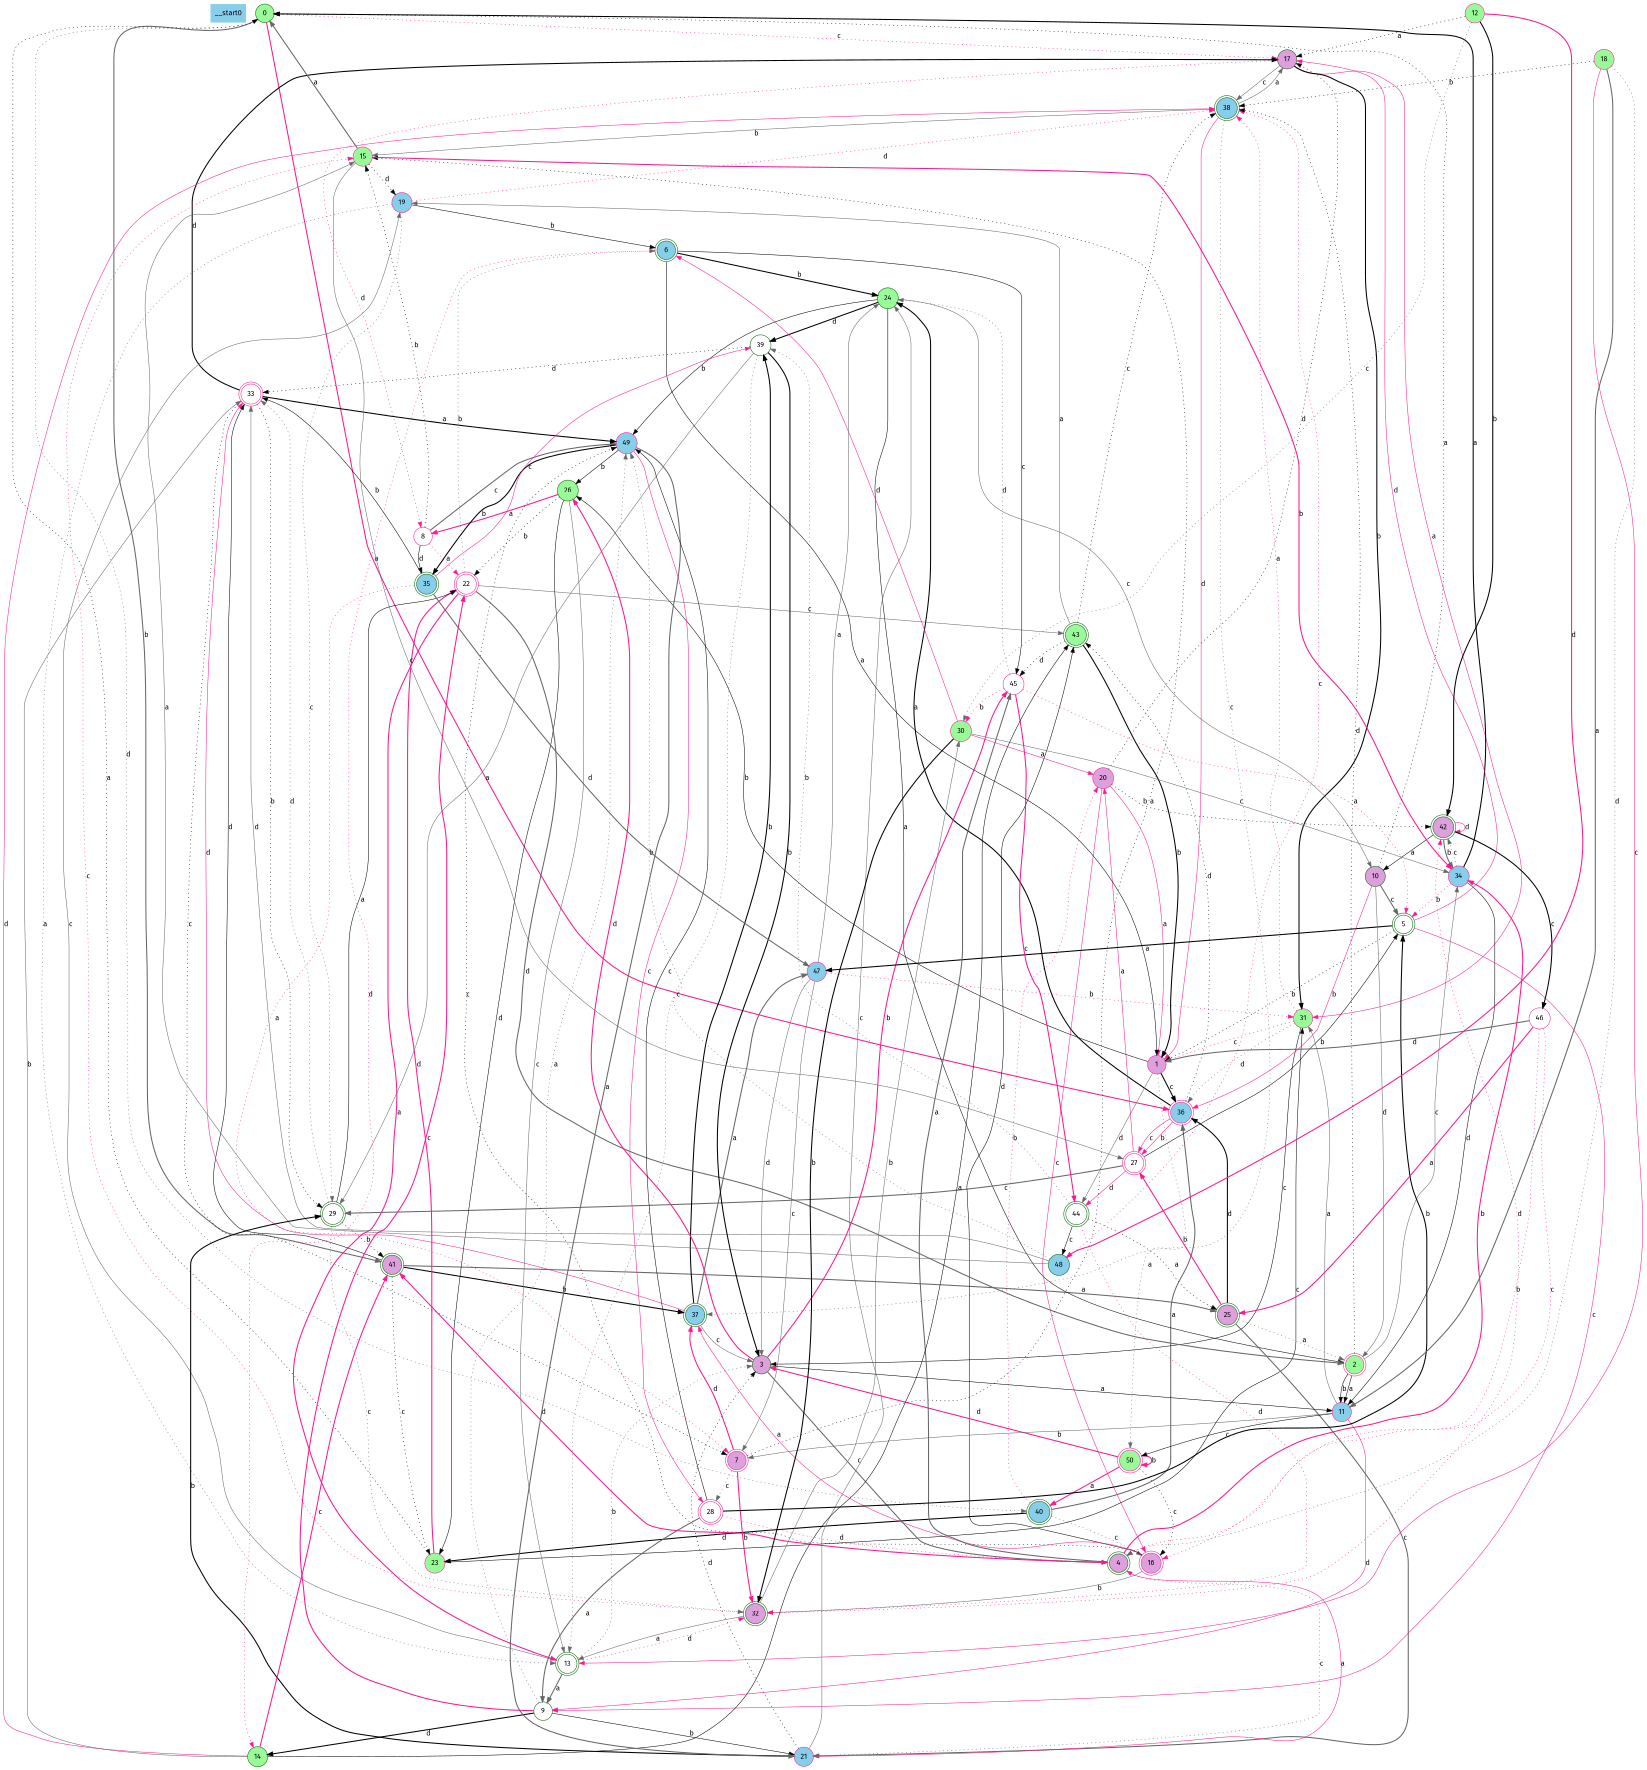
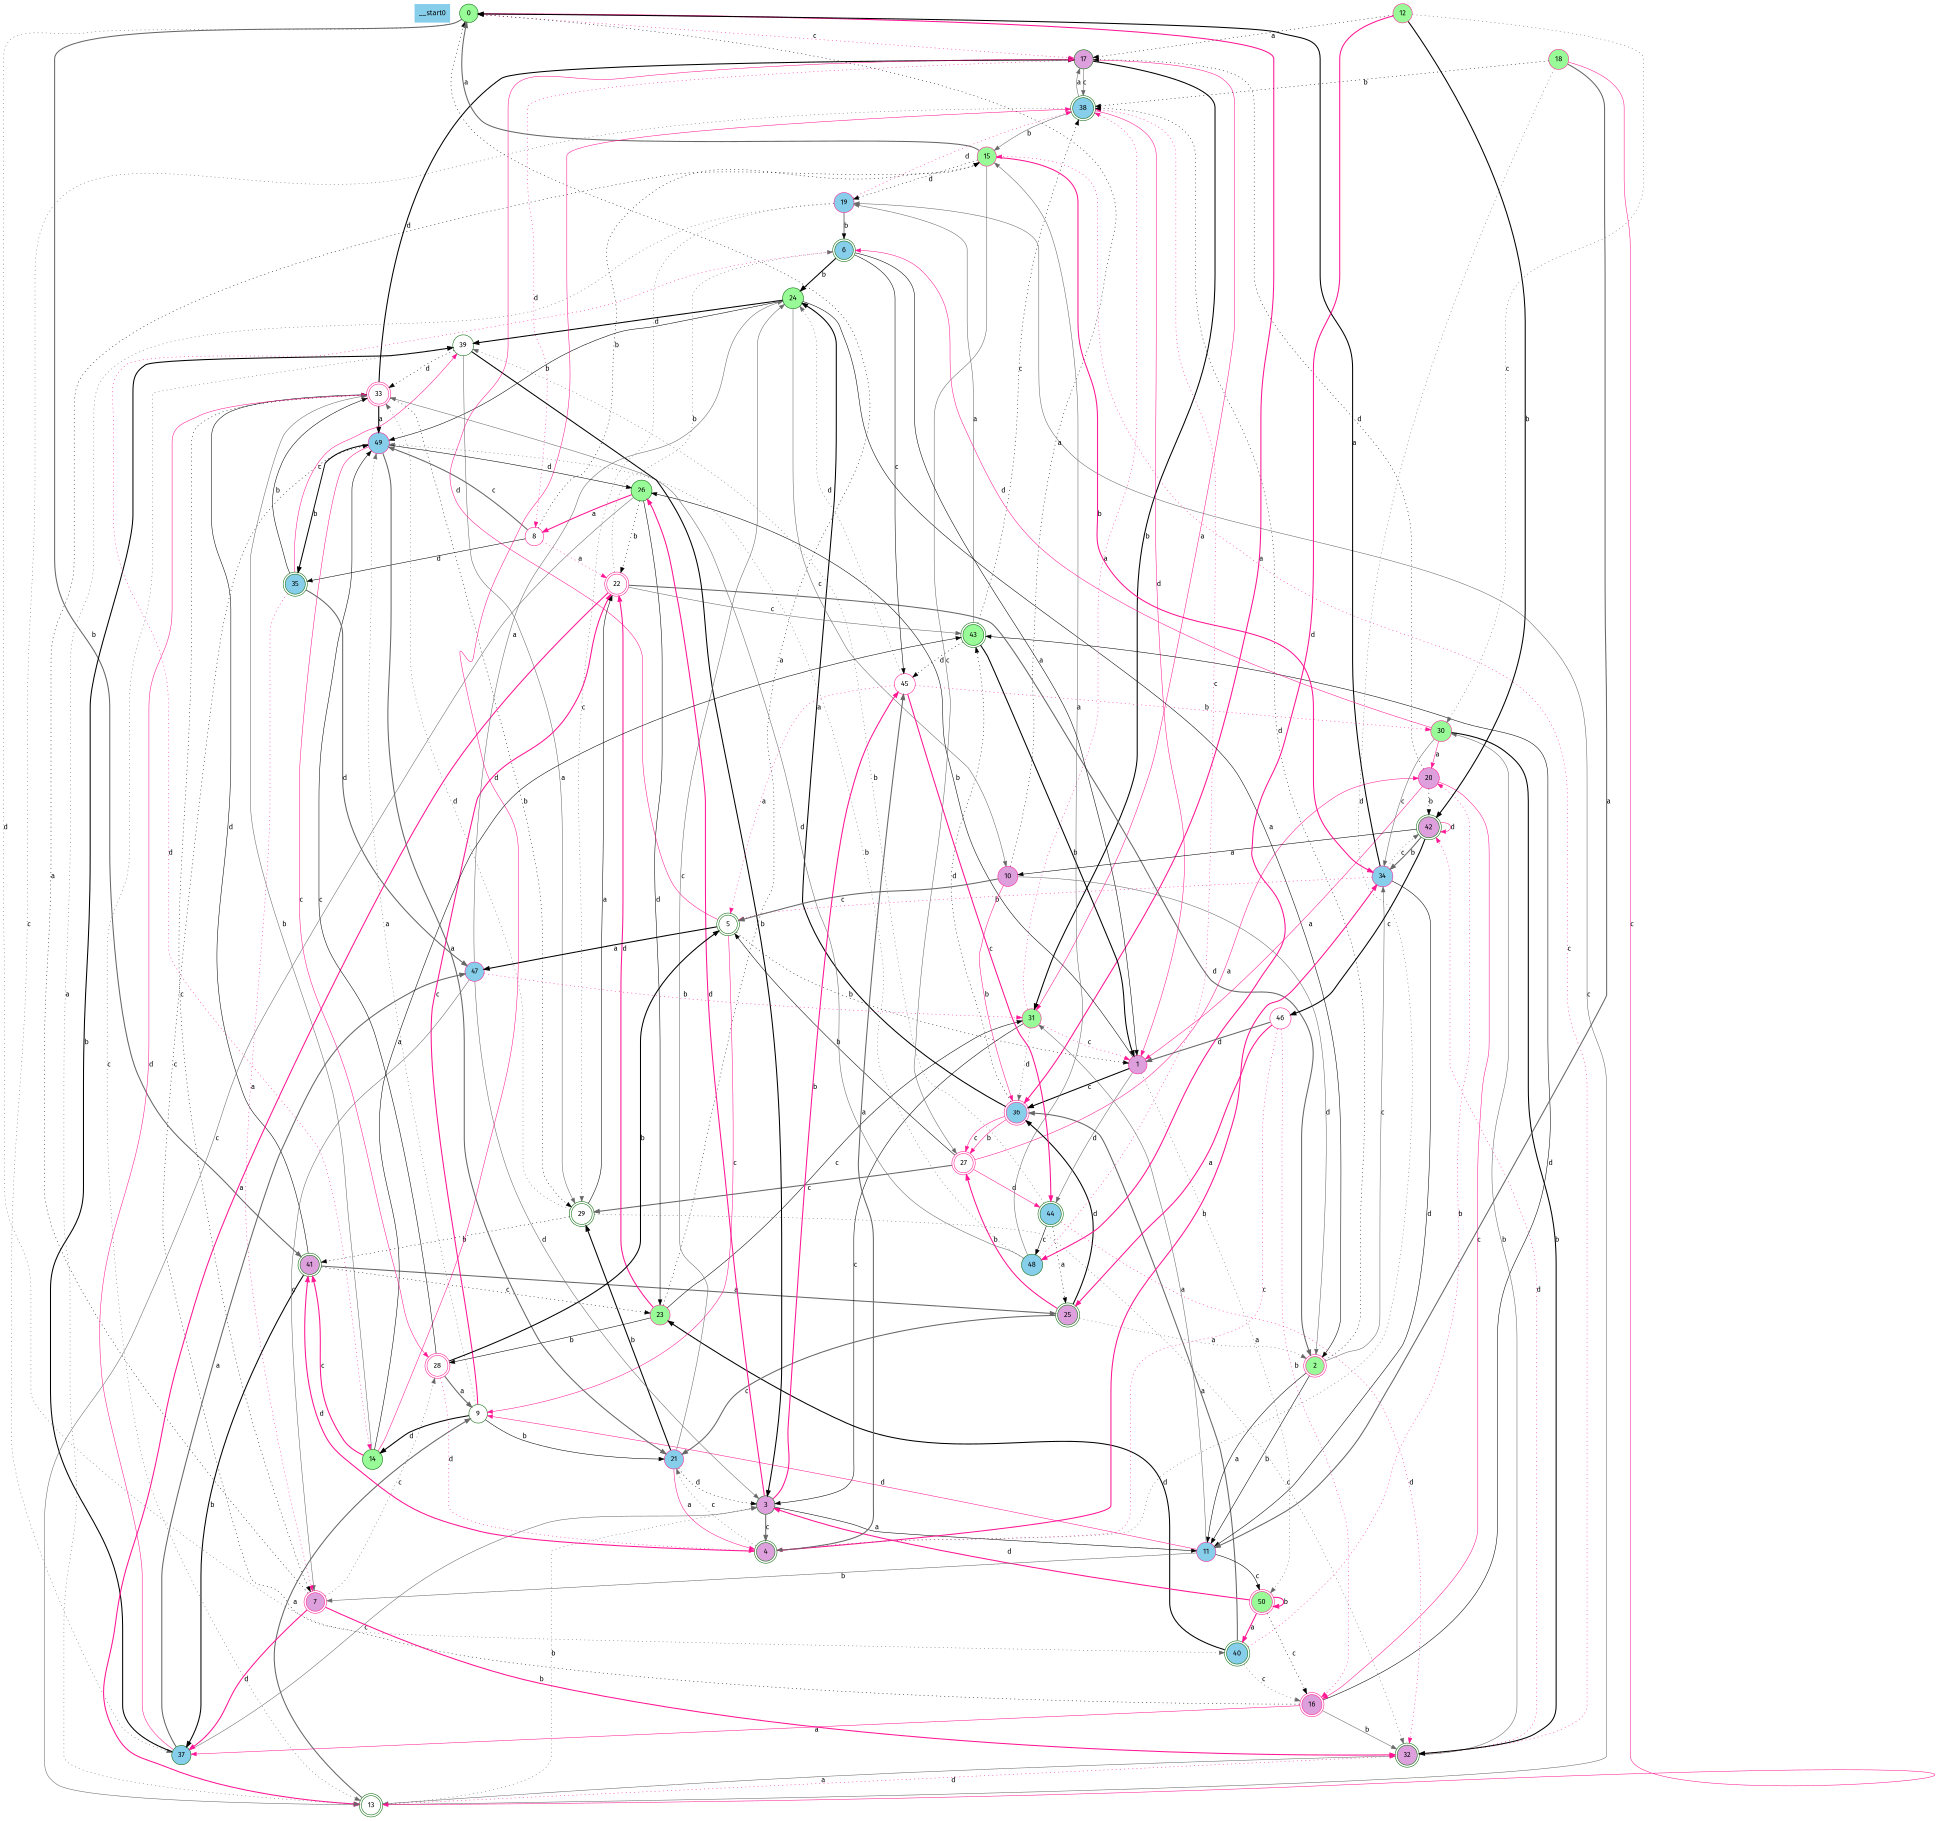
edge "49" -> "26": label "b" -> "d"
node "10": color darkgreen -> deeppink
node "44": fillcolor white -> skyblue
node "37": shape doublecircle -> circle
edge "23" -> "28": added, label "b"
